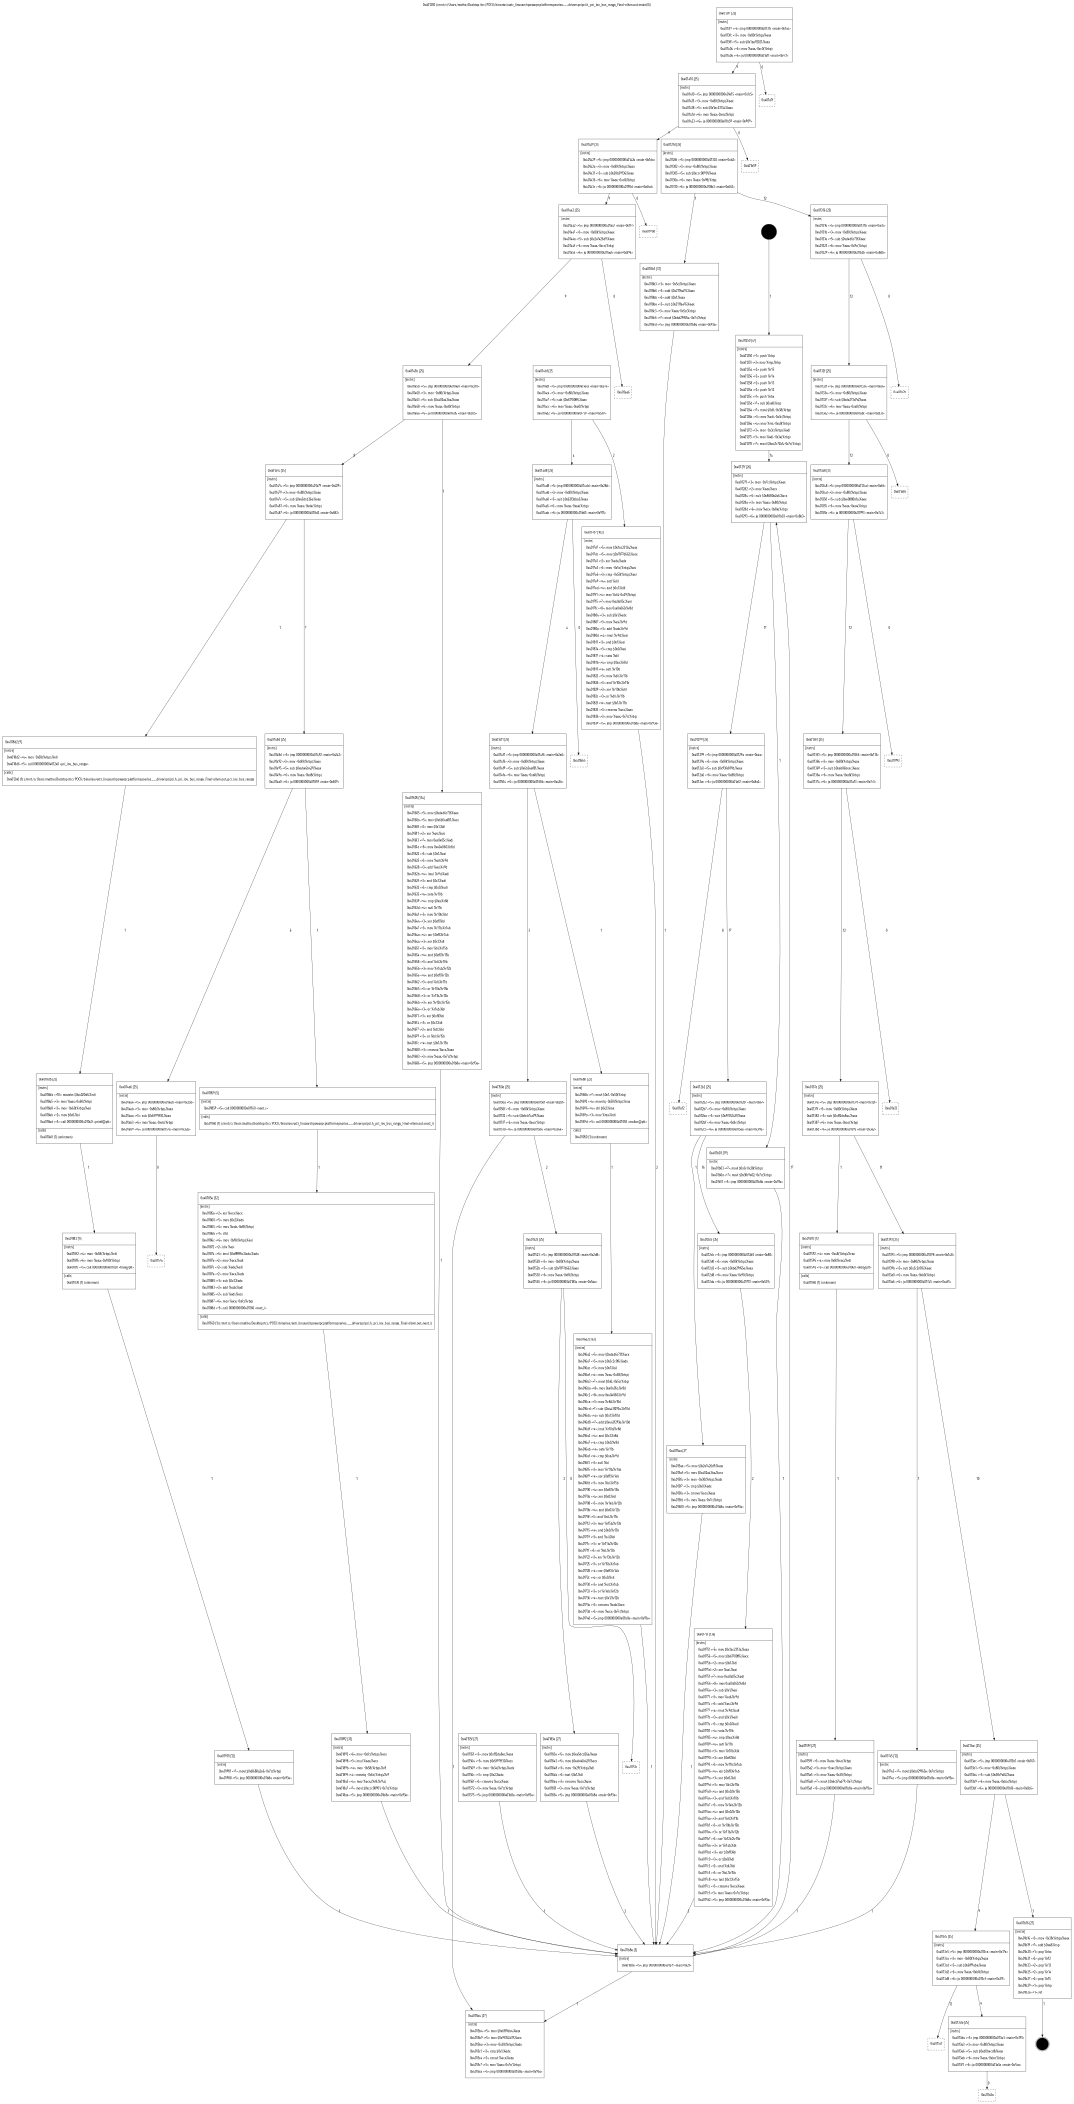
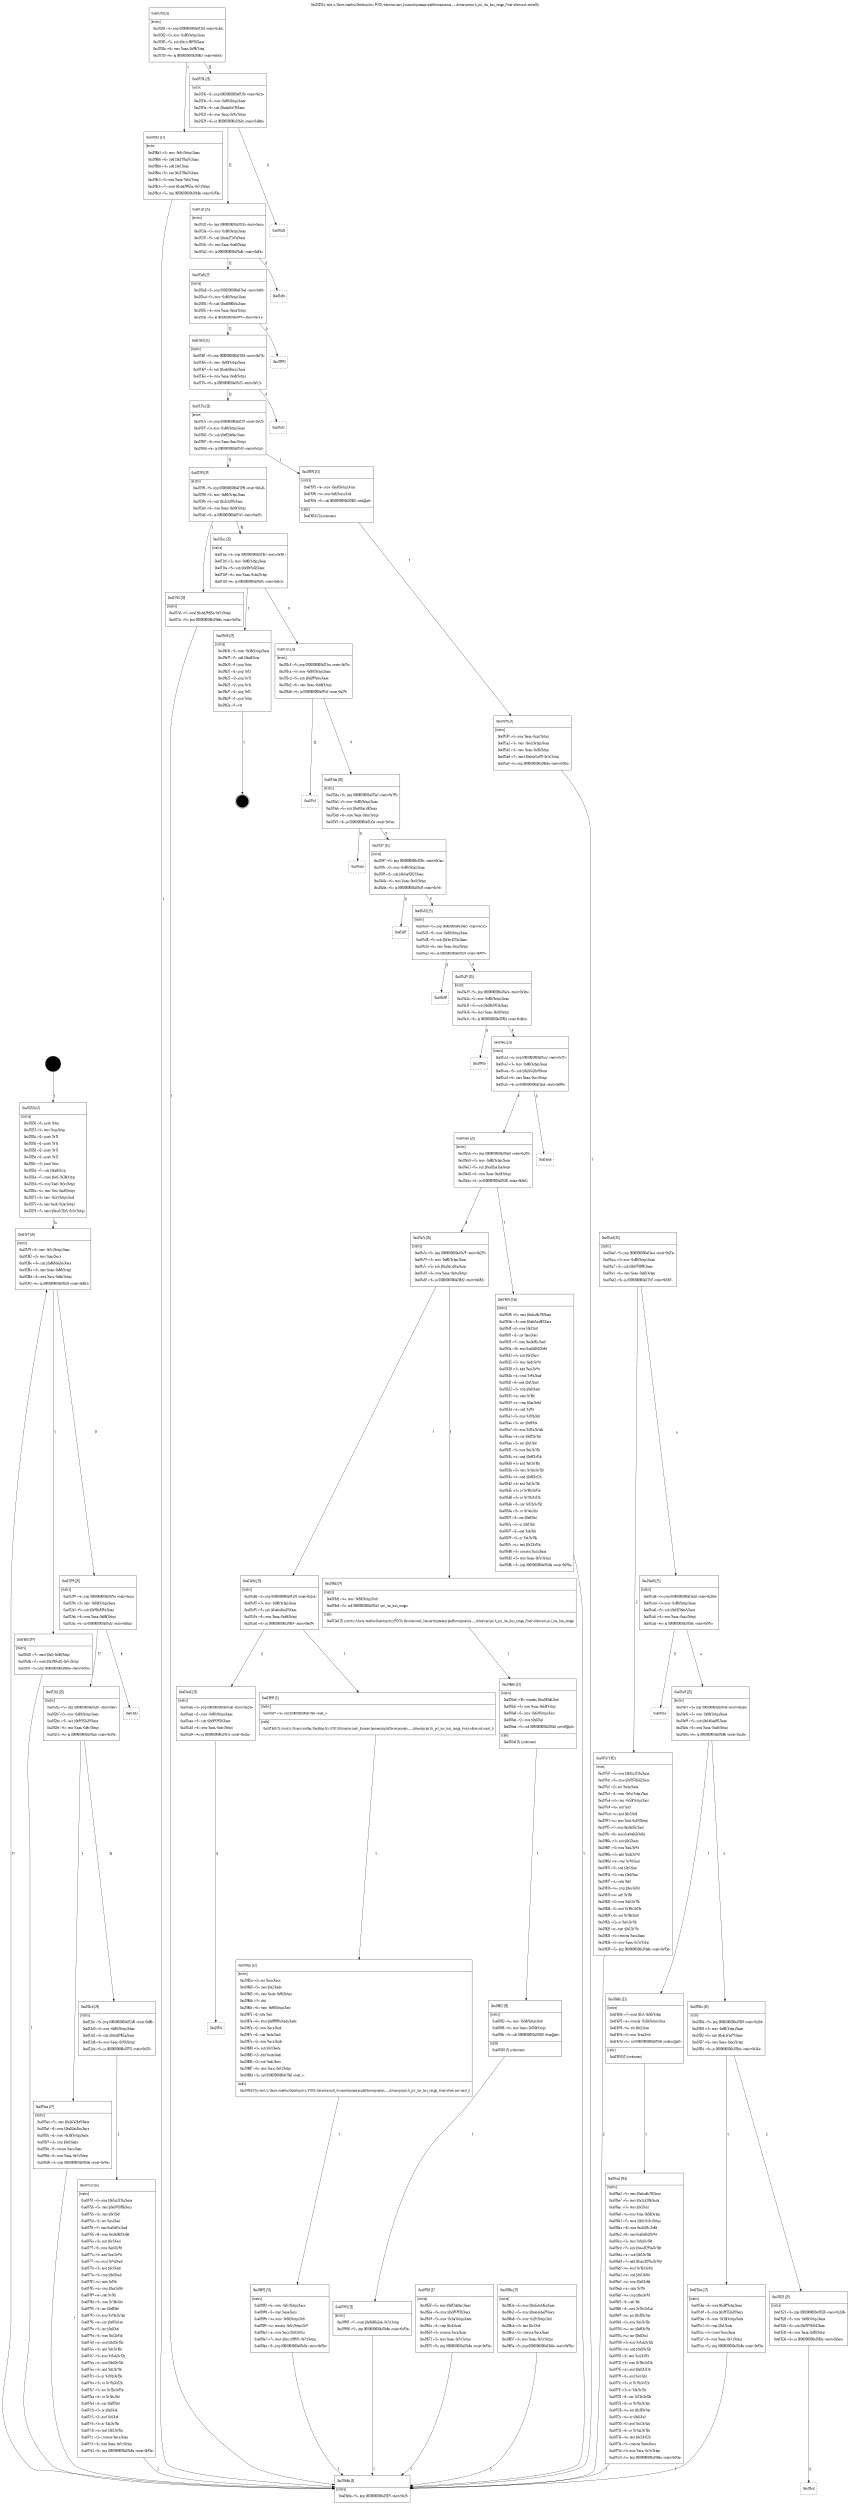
edge "0x4013de [25]" -> "0x4013f7 [25]": added, label "9"
edge "0x401523 [25]" -> "0x40183e [27]": removed, label "2"
edge "0x401b8e [5]" -> "0x4015b4 [27]": reversed
